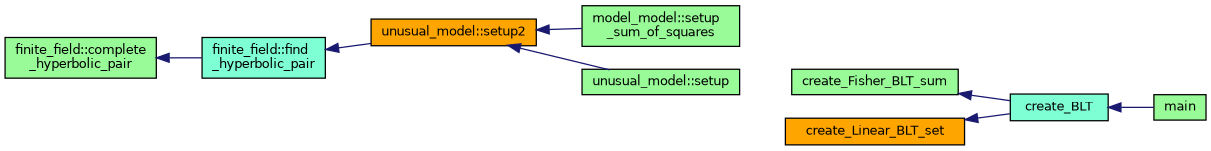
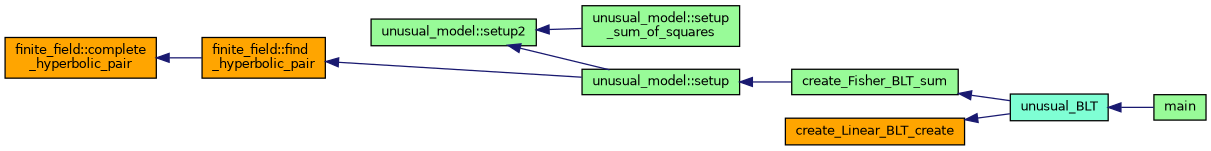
node "model_model::setup _sum_of_squares": label "model_model::setup _sum_of_squares" -> "unusual_model::setup _sum_of_squares"
node "unusual_model::setup2": fillcolor orange -> palegreen
edge "unusual_model::setup2" -> "finite_field::find _hyperbolic_pair": now "unusual_model::setup" -> "finite_field::find _hyperbolic_pair"
node "finite_field::complete _hyperbolic_pair": fillcolor palegreen -> orange
node "finite_field::find _hyperbolic_pair": fillcolor aquamarine -> orange
edge "create_Fisher_BLT_sum" -> "unusual_model::setup": added
node "create_BLT": label "create_BLT" -> "unusual_BLT"
node "create_Linear_BLT_set": label "create_Linear_BLT_set" -> "create_Linear_BLT_create"
